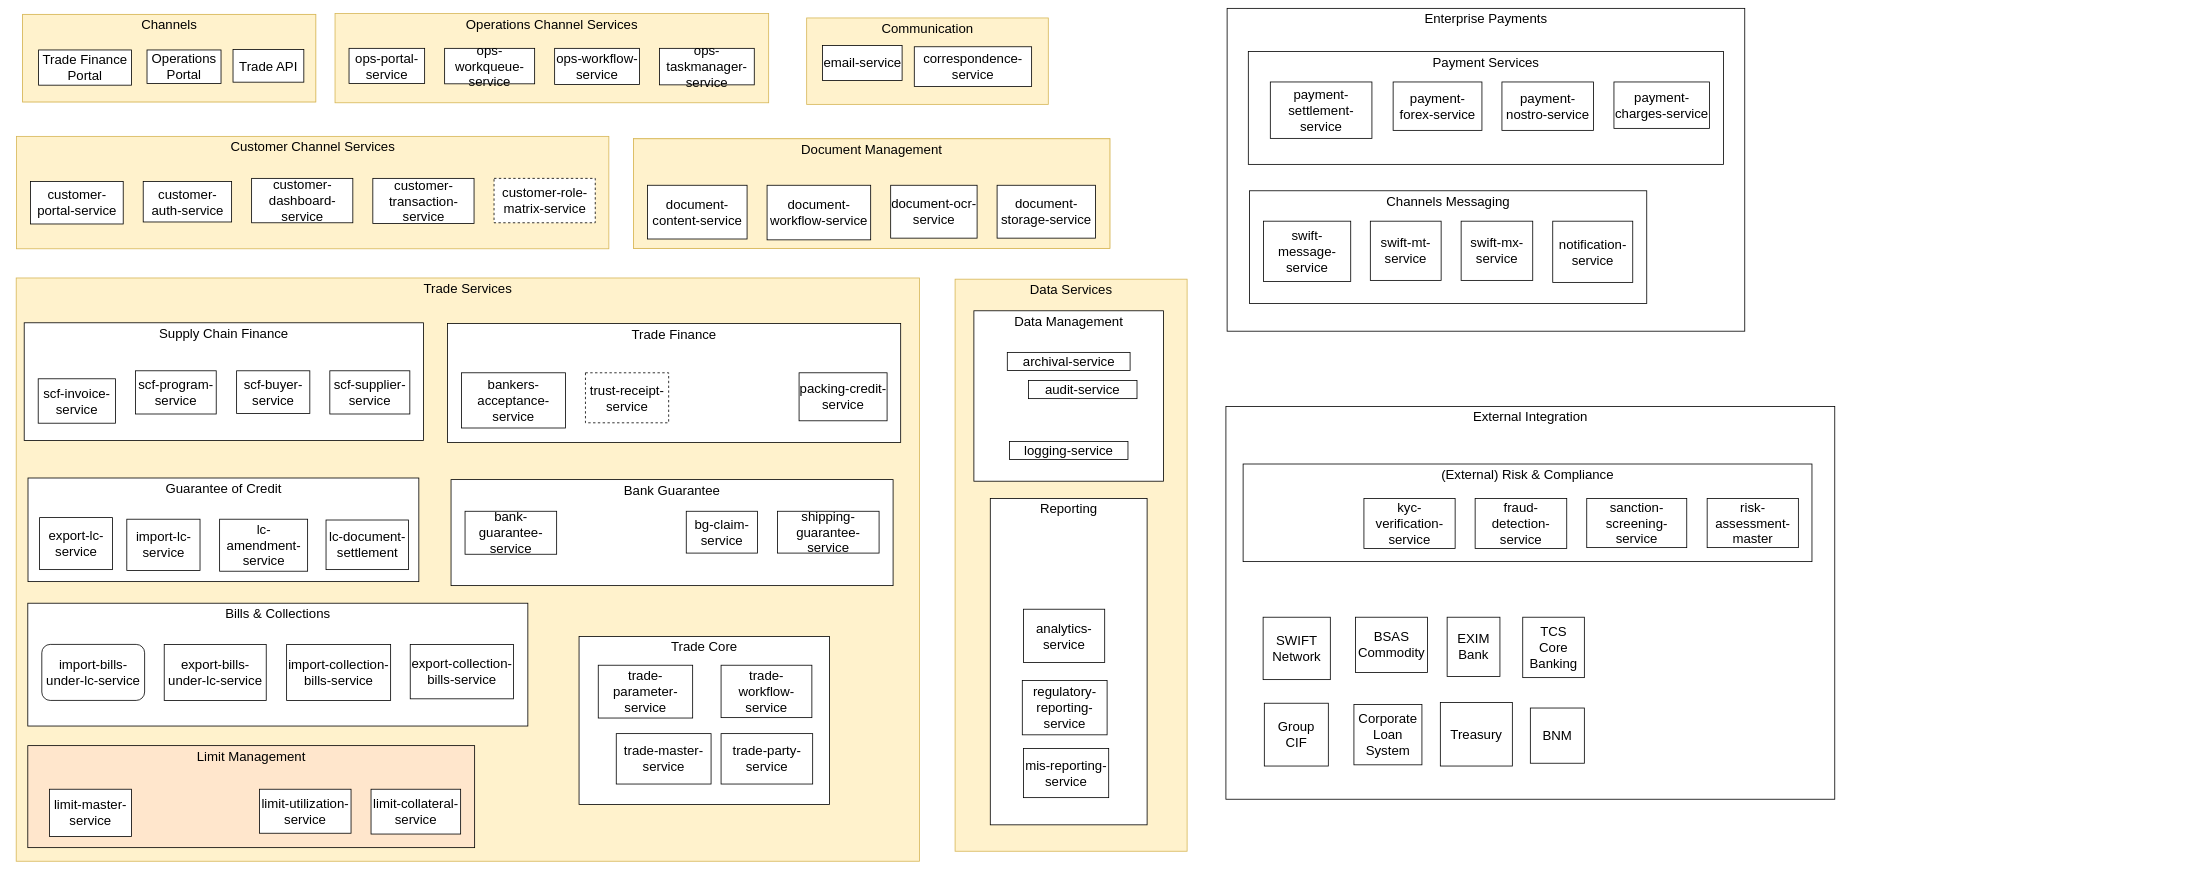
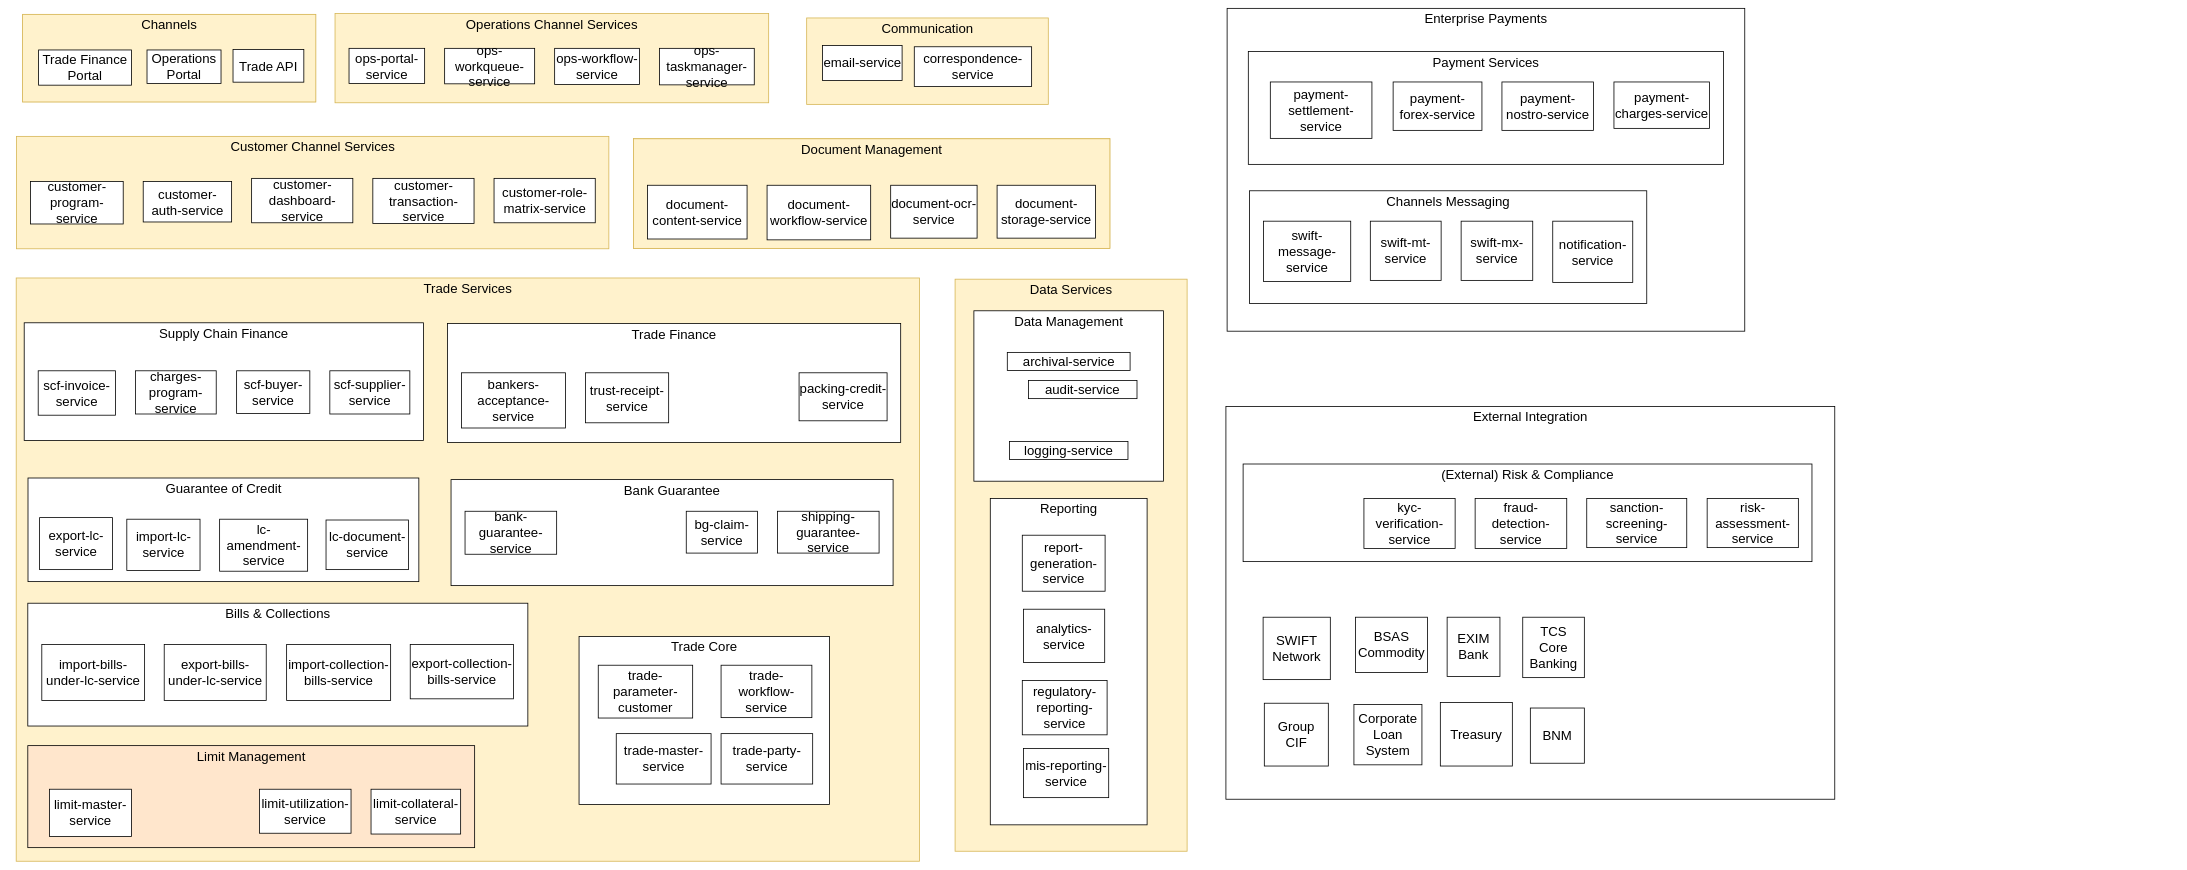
node "customer-role-matrix-service": style dashed -> solid
node "customer-portal-service": label "customer-portal-service" -> "customer-program-service"
node "scf-program-service": label "scf-program-service" -> "charges-program-service"
node "trust-receipt-service": style dashed -> solid
node "scf-invoice-service": moved (77, 401) -> (77, 393)
node "risk-assessment-master": label "risk-assessment-master" -> "risk-assessment-service"
node "lc-document-settlement": label "lc-document-settlement" -> "lc-document-service"
node "report-generation-service": added
node "import-bills-under-lc-service": shape rounded rectangle -> rectangle
node "trade-parameter-service": label "trade-parameter-service" -> "trade-parameter-customer"
